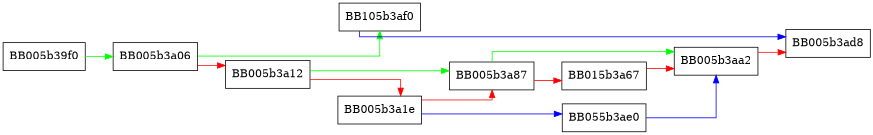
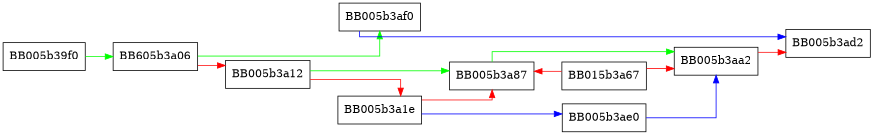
node "BB105b3af0": label "BB105b3af0" -> "BB005b3af0"
node "BB005b3ad8": label "BB005b3ad8" -> "BB005b3ad2"
node "BB005b3a06": label "BB005b3a06" -> "BB605b3a06"
edge "BB005b3a87" -> "BB015b3a67": reversed
node "BB055b3ae0": label "BB055b3ae0" -> "BB005b3ae0"
